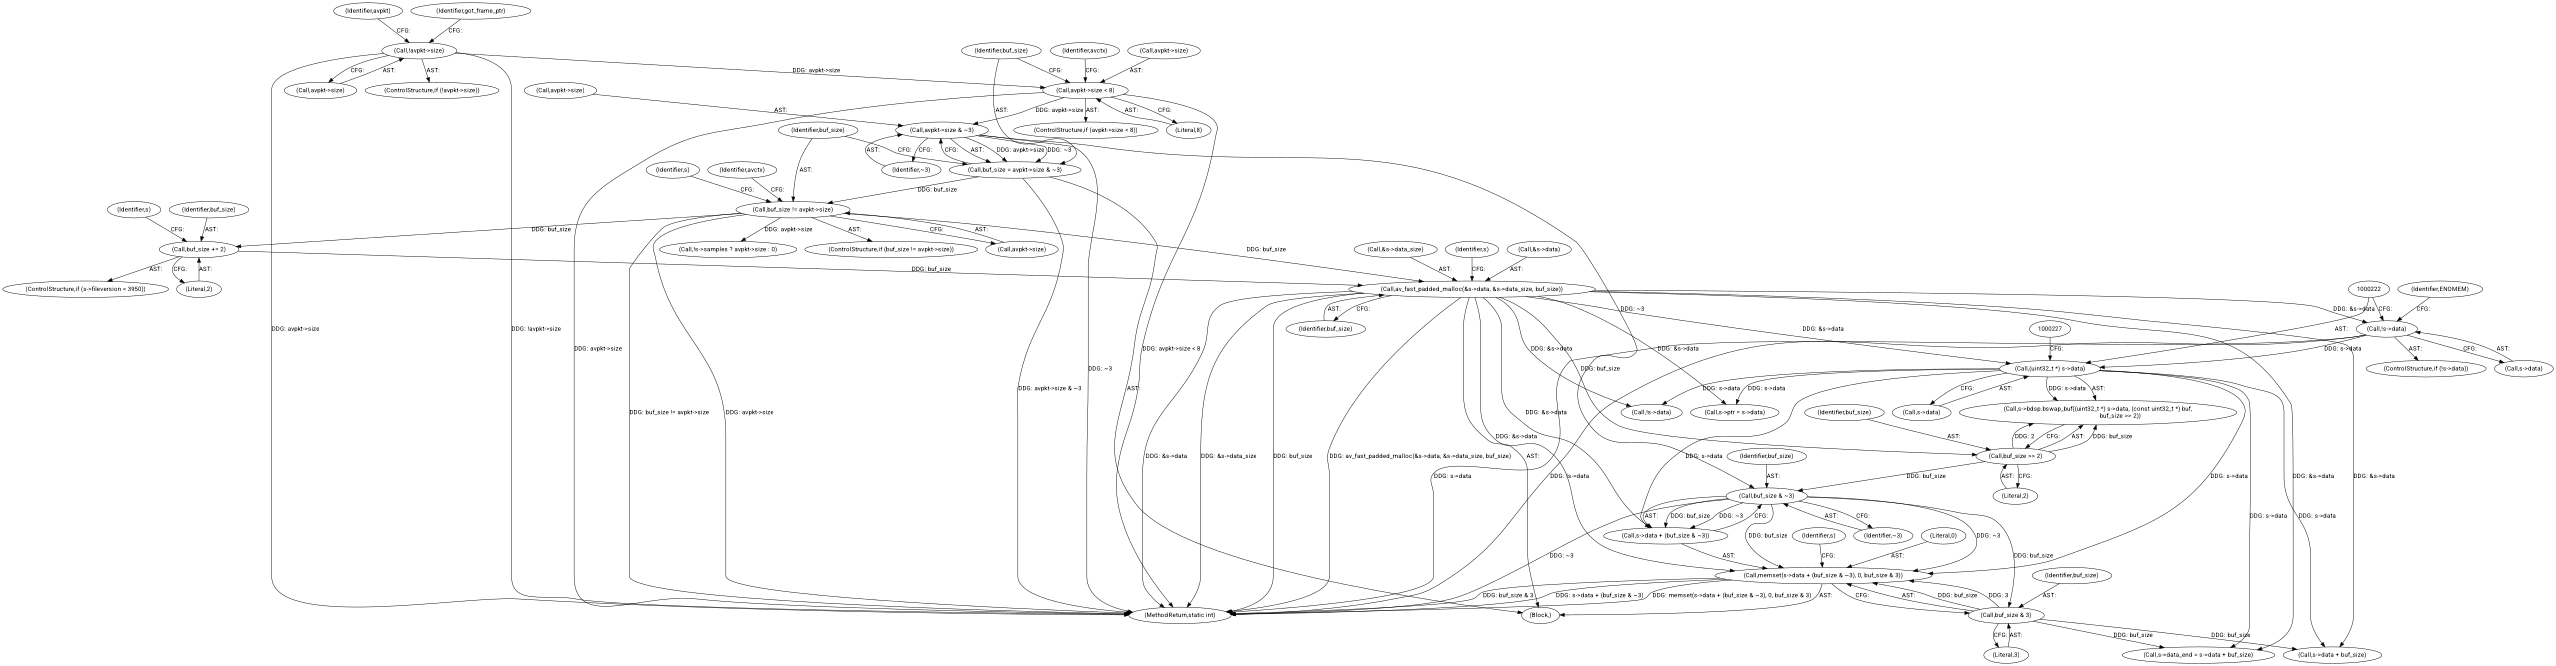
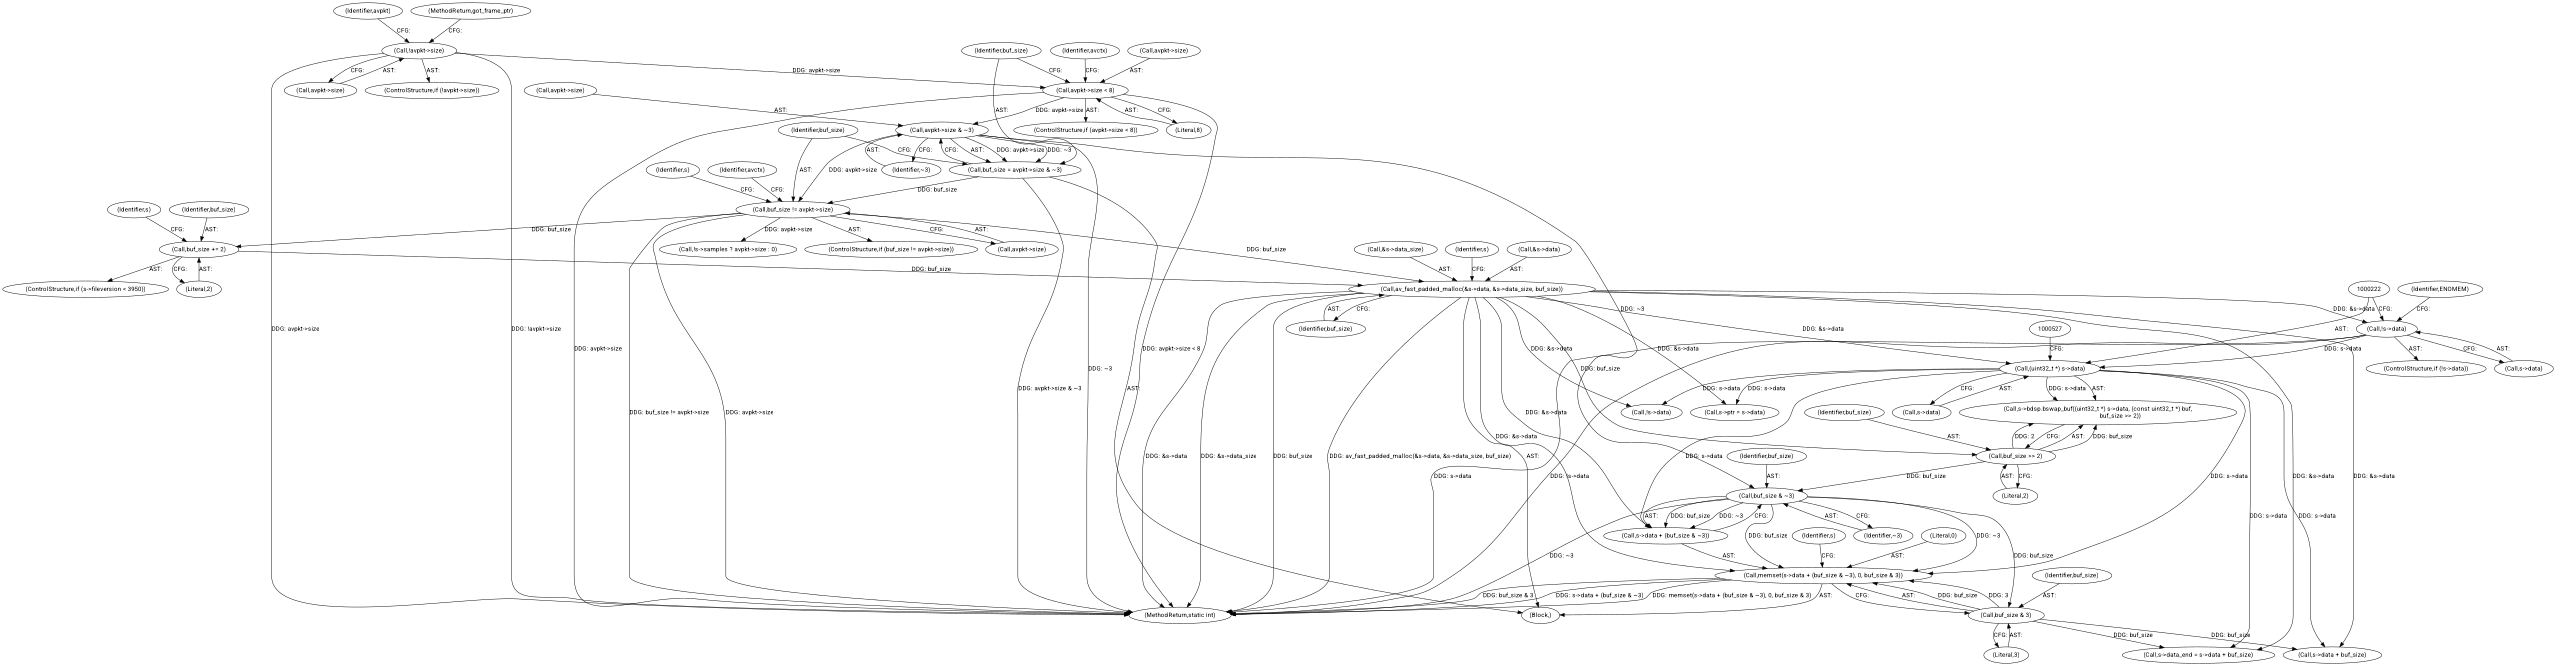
node "(Identifier,got_frame_ptr)": label "(Identifier,got_frame_ptr)" -> "(MethodReturn,got_frame_ptr)"
edge "(Call,avpkt->size & ~3)" -> "(Call,buf_size != avpkt->size)": added, label "DDG: avpkt->size"
node "1000227": label "1000227" -> "1000527"
